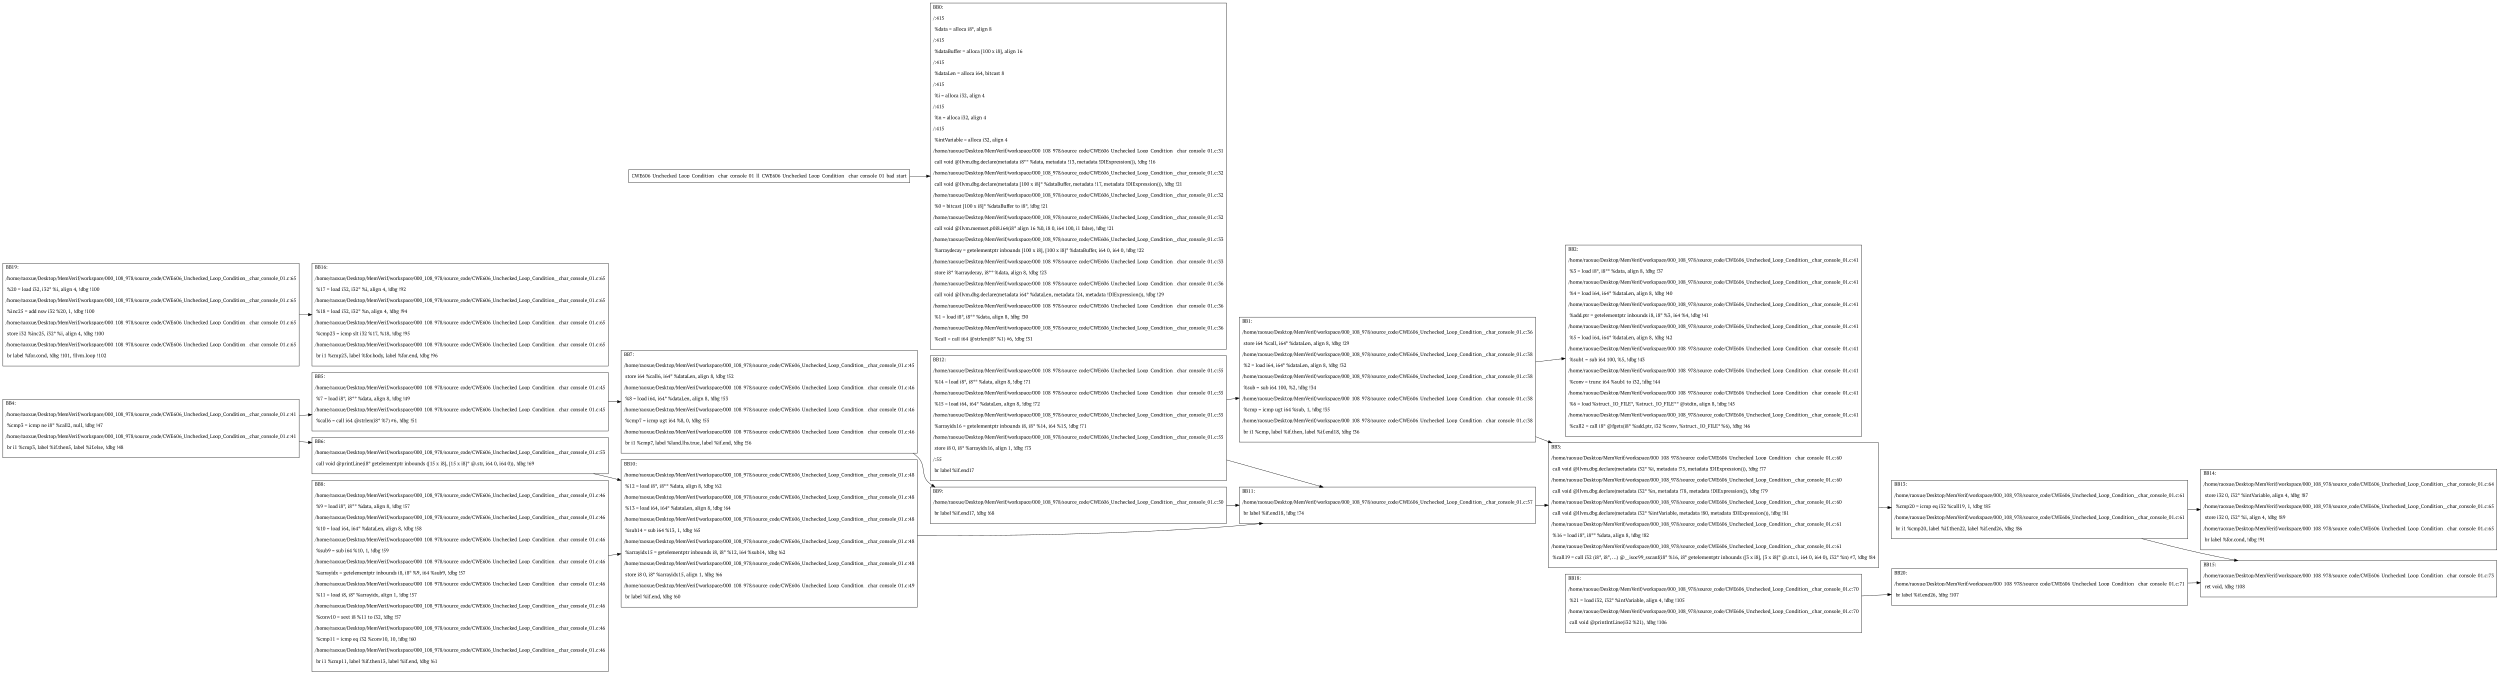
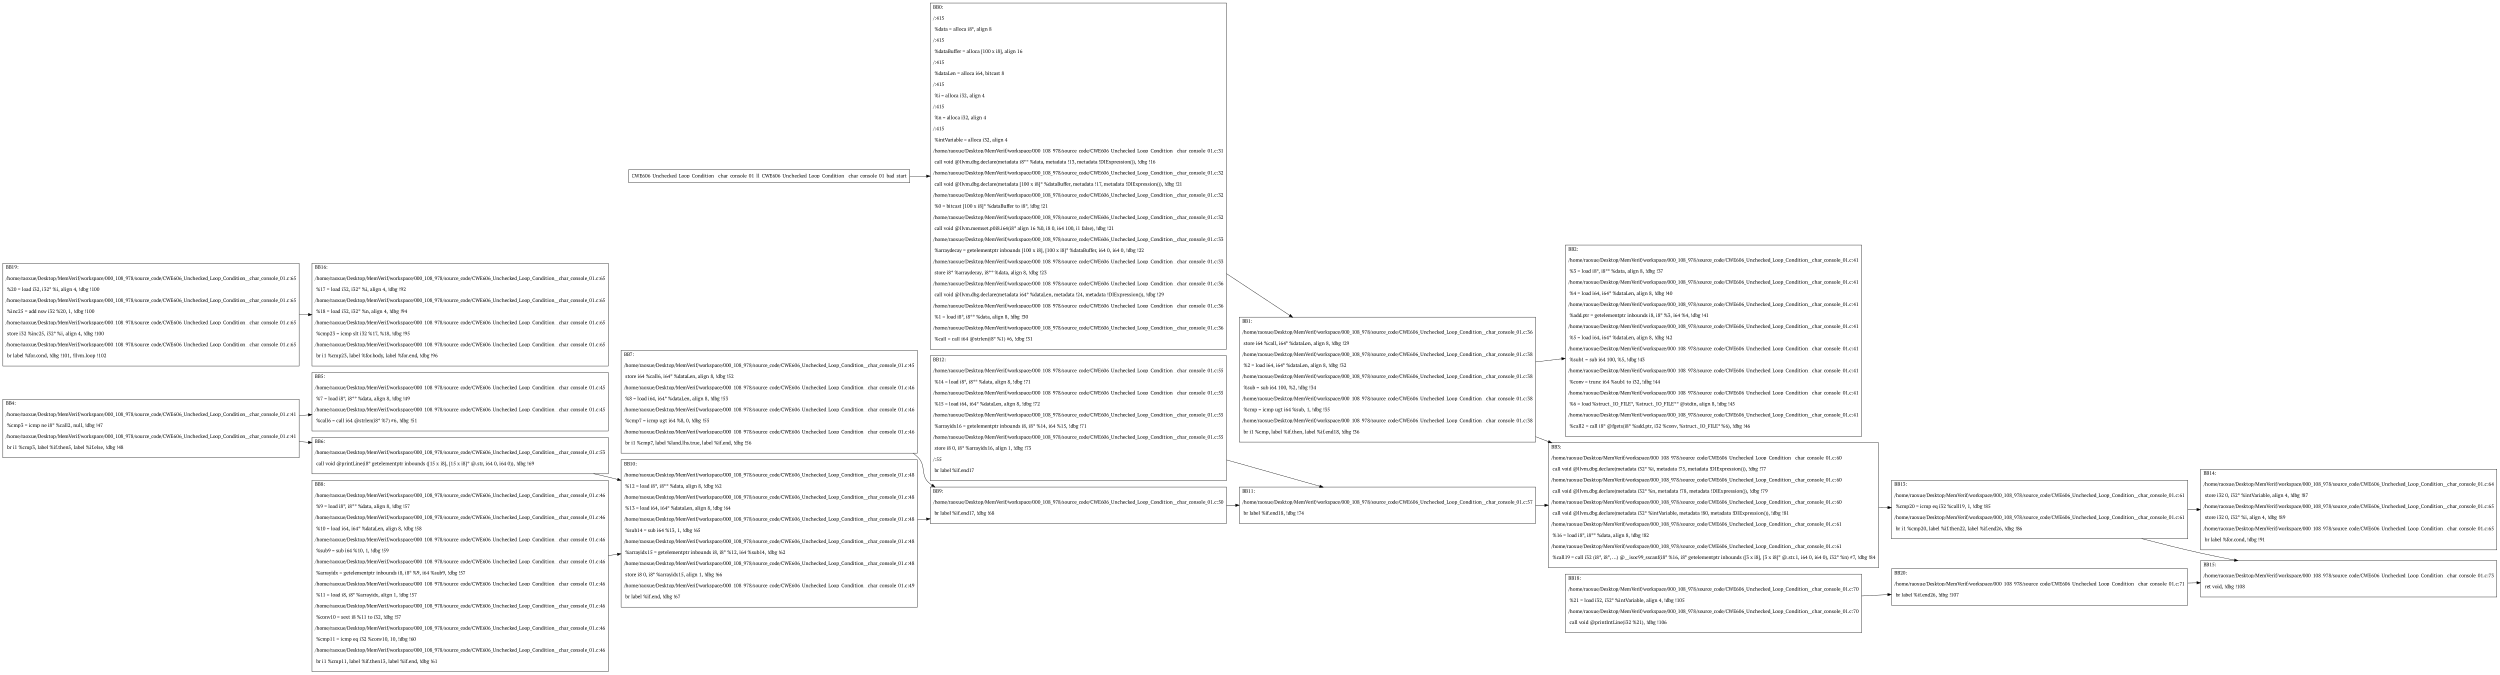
edge "BB12:" -> "BB1:": now "BB0:" -> "BB1:"
edge "BB5:" -> "BB7:": removed
edge "BB10:" -> "BB11:": now "BB10:" -> "BB9:"
node "BB10:": text "br label %if.end, !dbg !60" -> "br label %if.end, !dbg !67"
